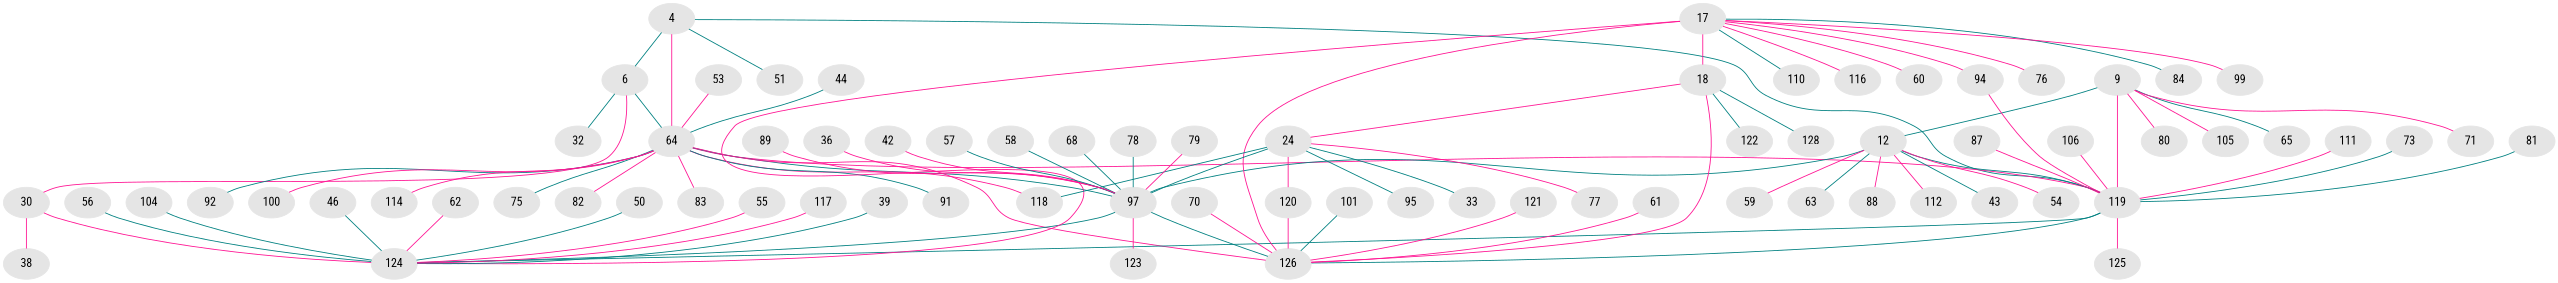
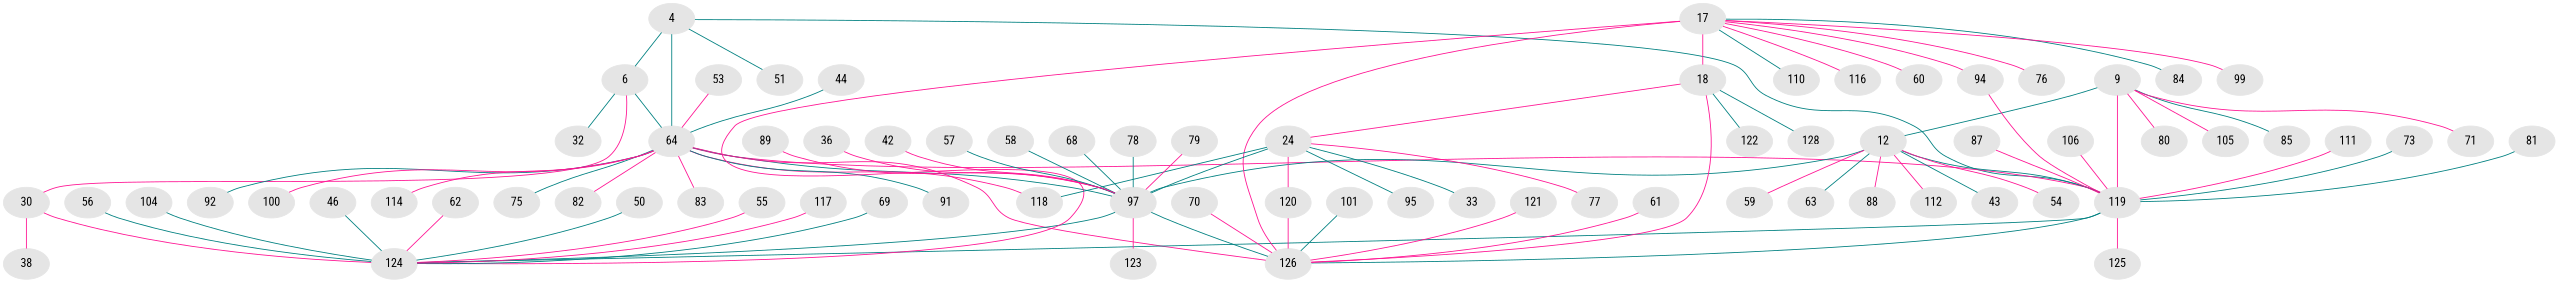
edge "4" -- "64": color deeppink -> teal
node "65": label "65" -> "85"
node "39": label "39" -> "69"
